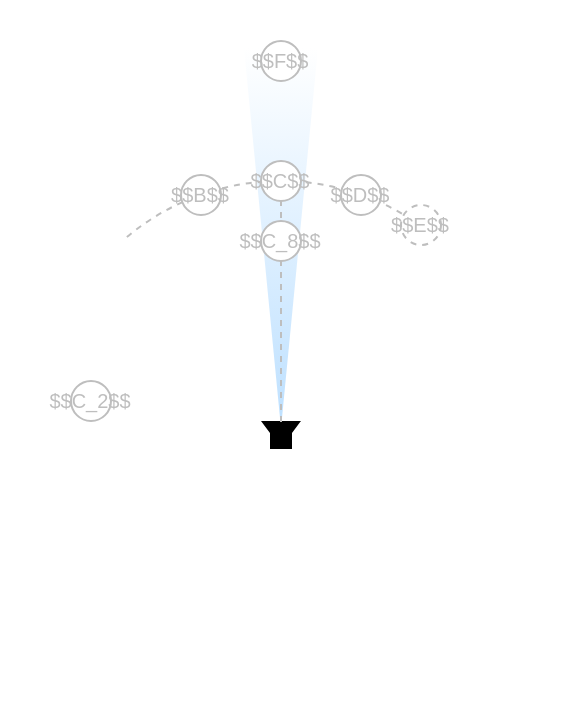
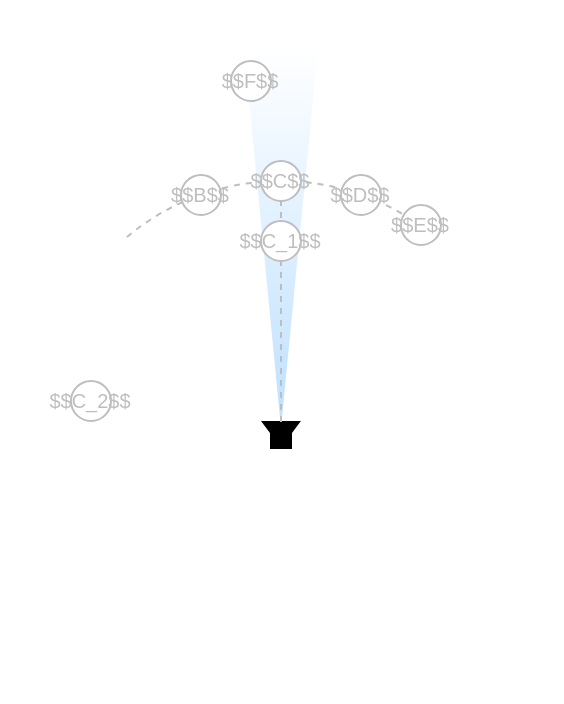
node "$$F$$": moved (281, 61) -> (251, 81)
node "$$E$$": style dashed -> solid
node "$$C_8$$": label "$$C_8$$" -> "$$C_1$$"
